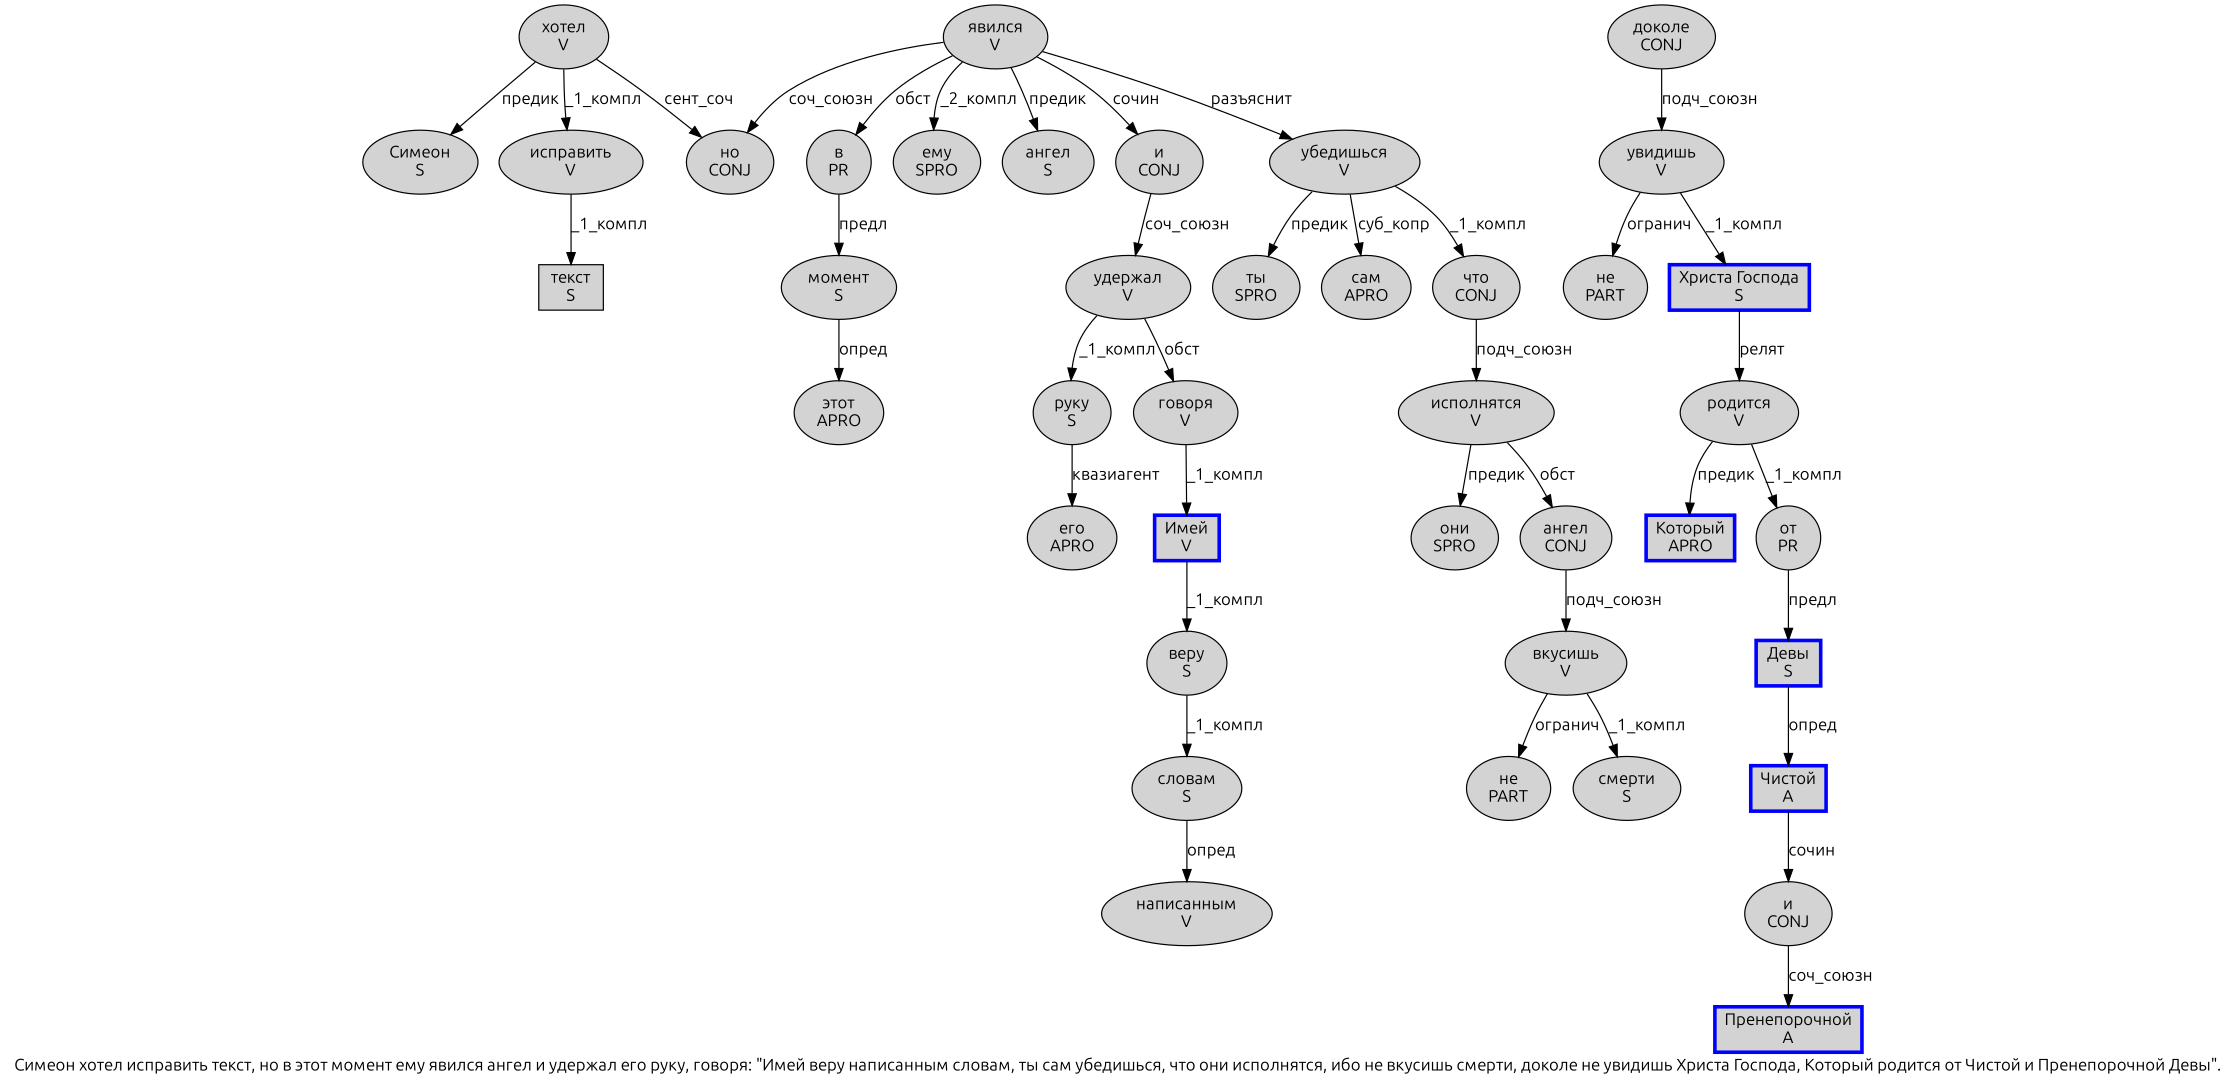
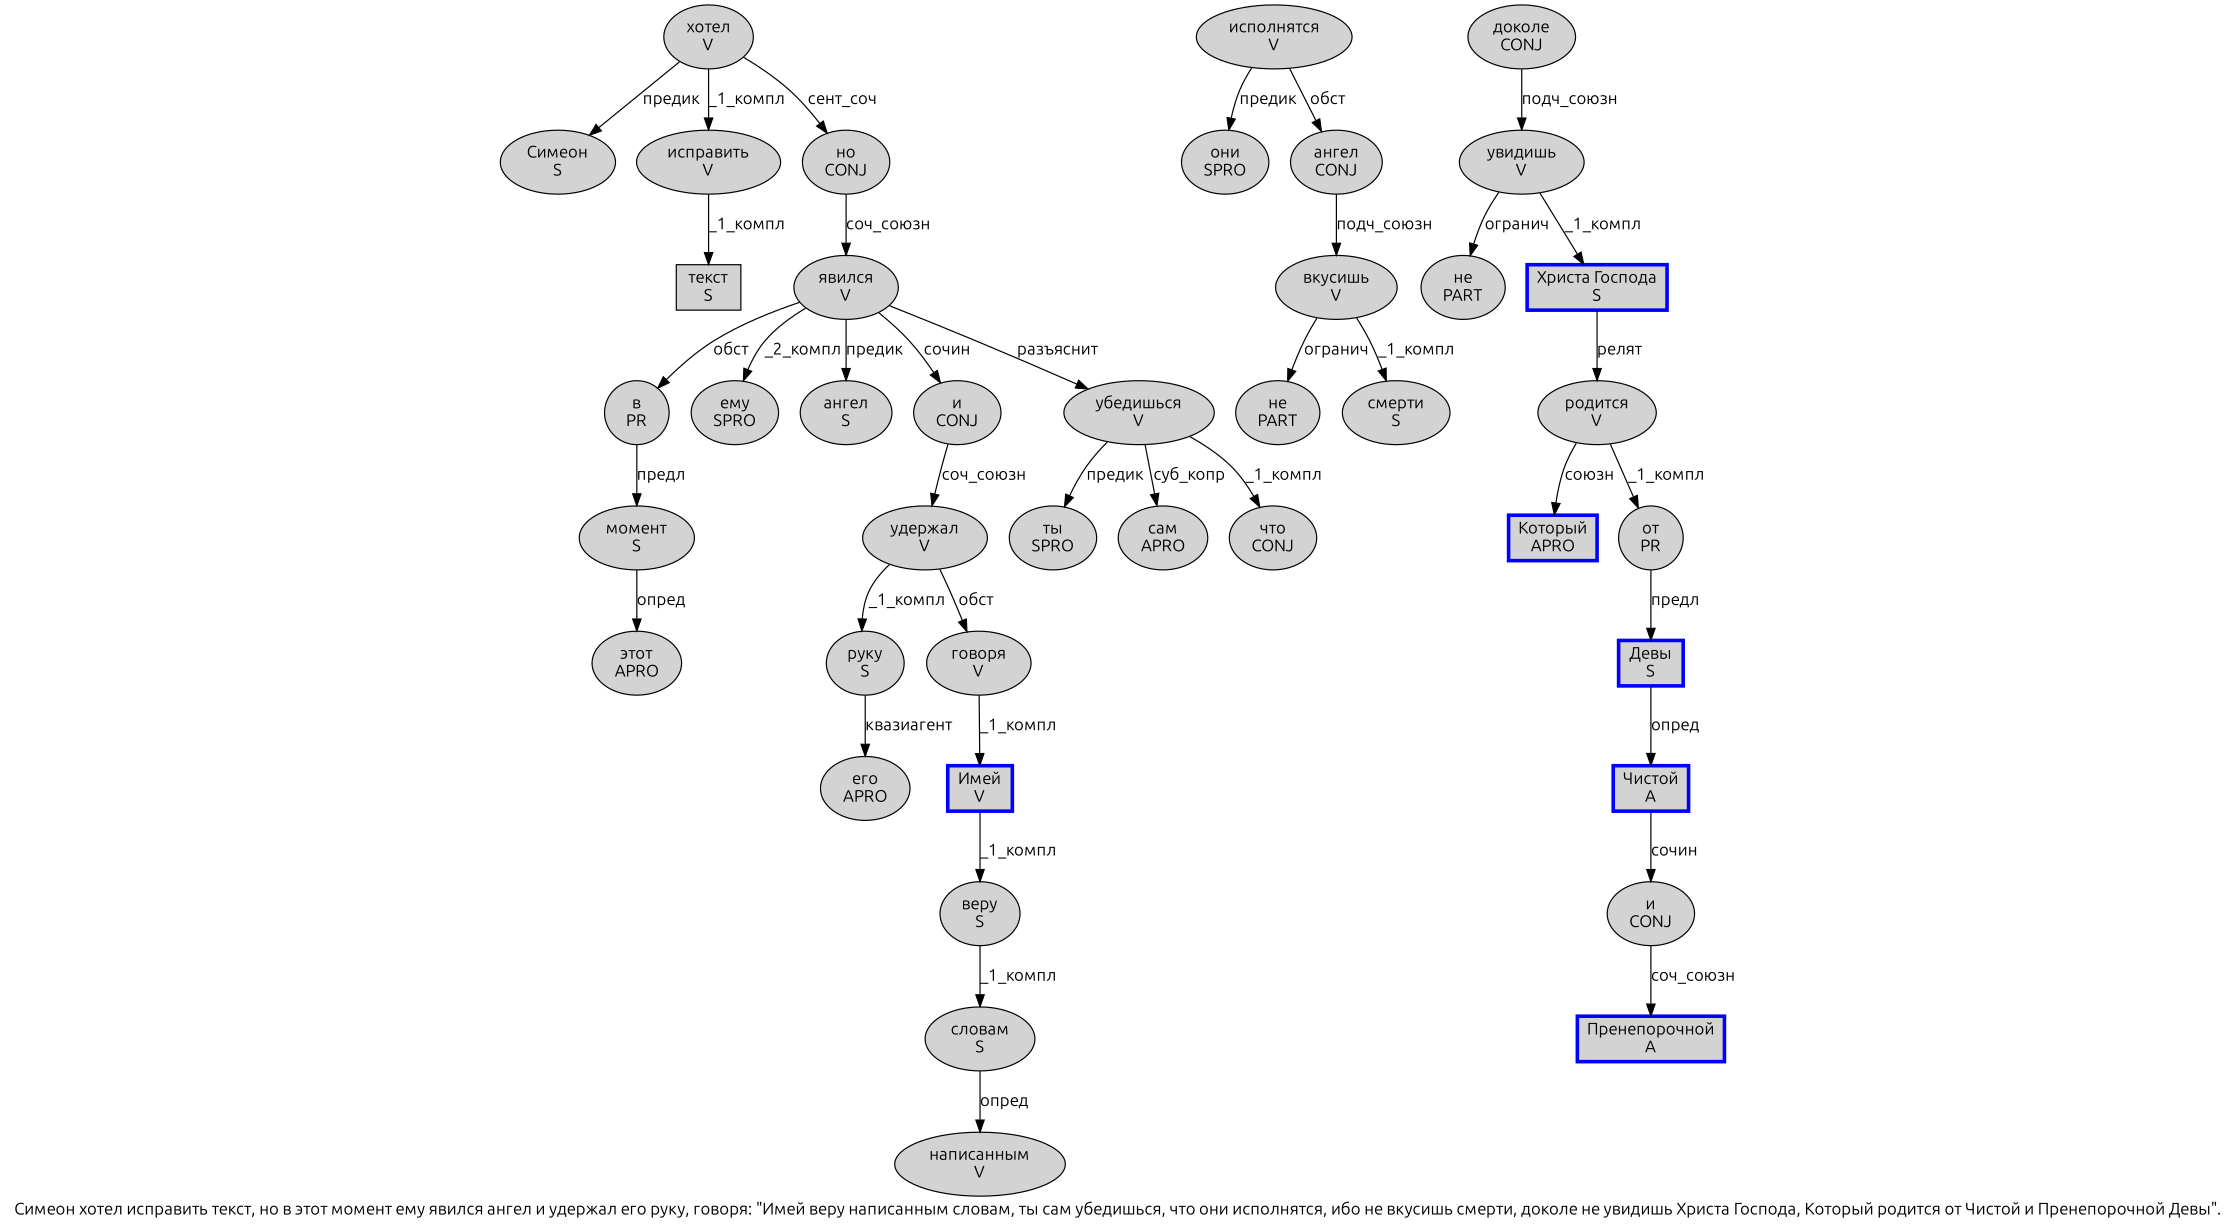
edge "явился V" -> "но CONJ": reversed
edge "что CONJ" -> "исполнятся V": removed, label "подч_союзн"
edge "родится V" -> "Который APRO": label "предик" -> "союзн"
